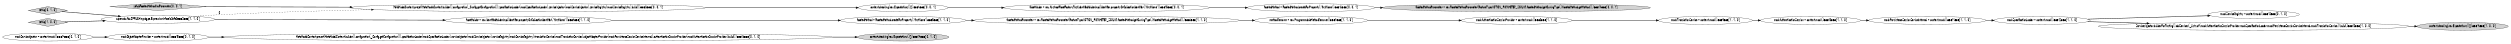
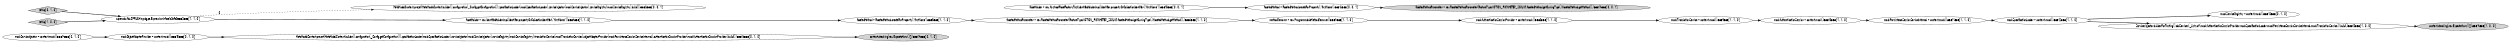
node "setUpFacetedMethodAndParameter['0', '0', '1']": removed
node "context.checking(new Expectations(){})@@@4@@@['0', '0', '1']": removed
